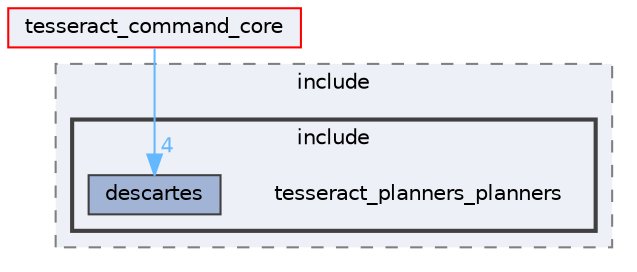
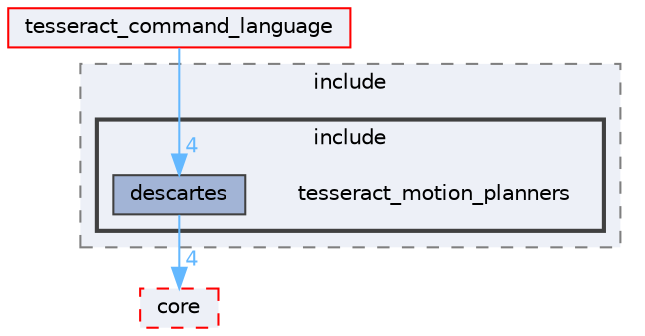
node "tesseract_command_core": label "tesseract_command_core" -> "tesseract_command_language"
node "tesseract_planners_planners": label "tesseract_planners_planners" -> "tesseract_motion_planners"
node "core": added
